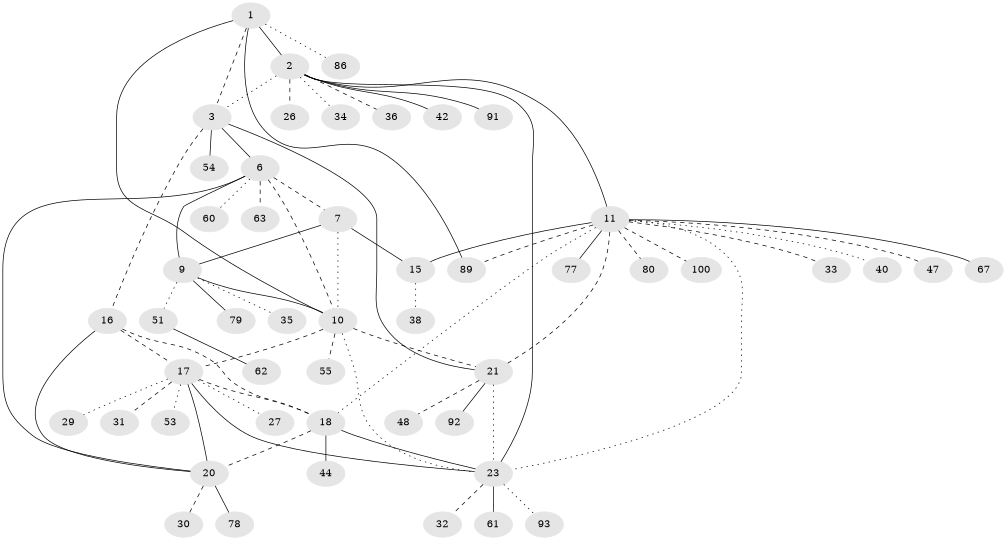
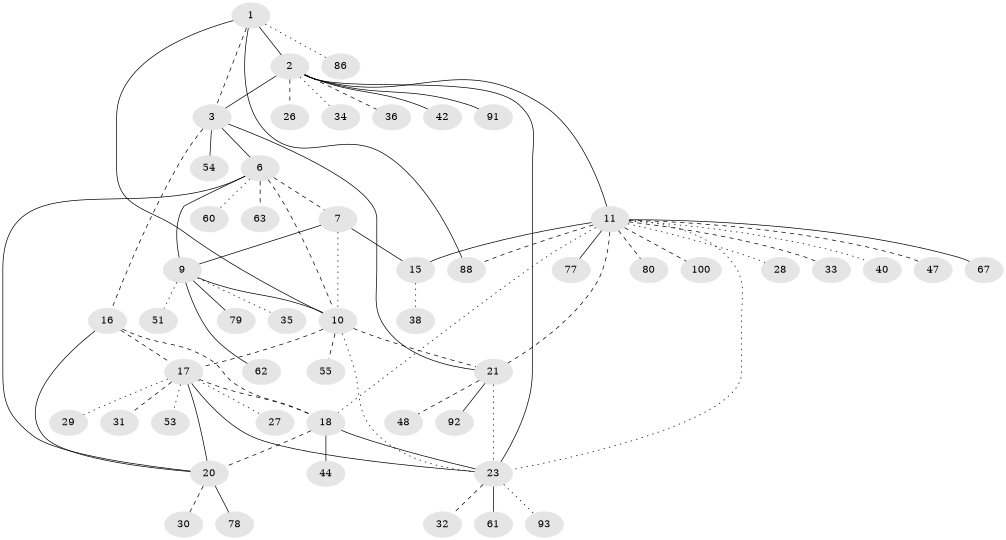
edge "2" -- "3": style dotted -> solid
node "89": label "89" -> "88"
node "28": added
edge "51" -- "62": now "9" -- "62"
